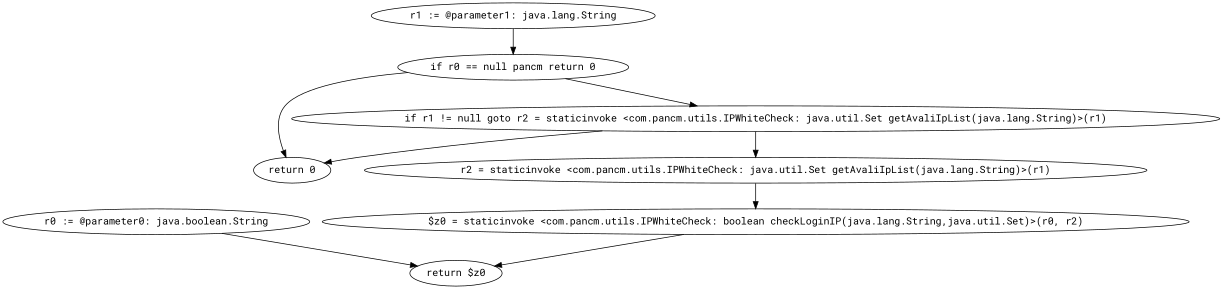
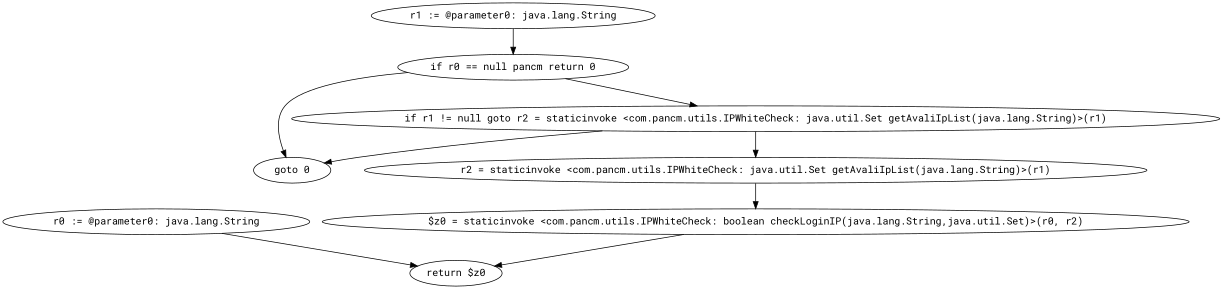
node "r1 := @parameter1: java.lang.String": label "r1 := @parameter1: java.lang.String" -> "r1 := @parameter0: java.lang.String"
node "return 0": label "return 0" -> "goto 0"
node "r0 := @parameter0: java.boolean.String": label "r0 := @parameter0: java.boolean.String" -> "r0 := @parameter0: java.lang.String"
